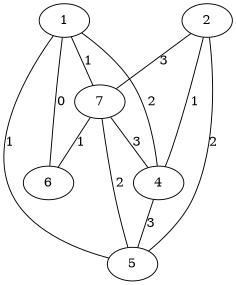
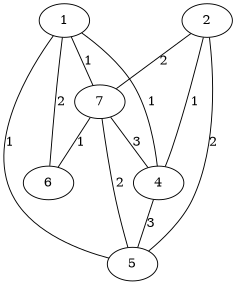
edge "2" -- "7": label "3" -> "2"
edge "1" -- "6": label "0" -> "2"
edge "1" -- "4": label "2" -> "1"
